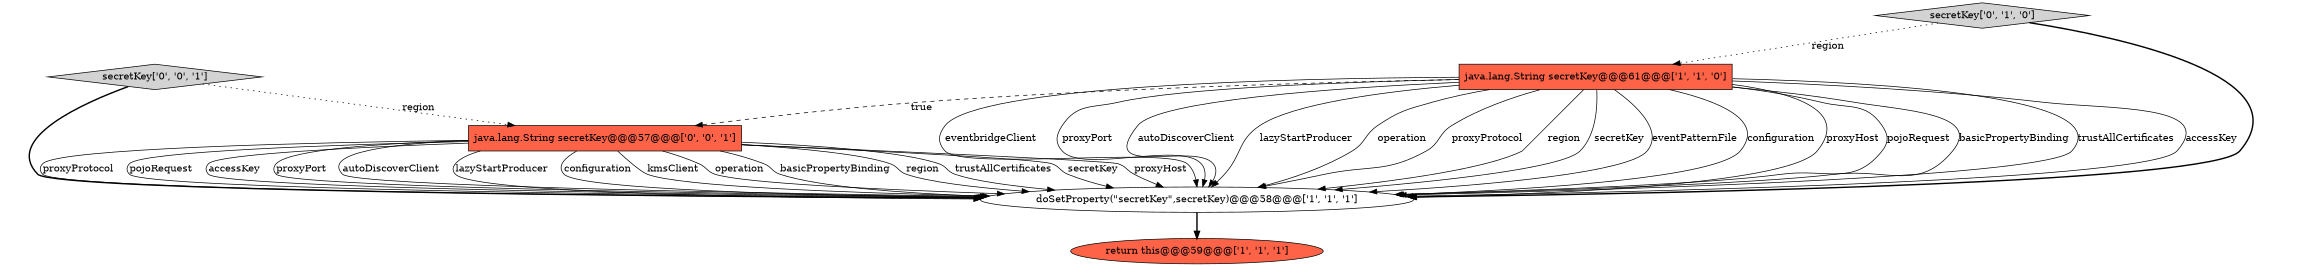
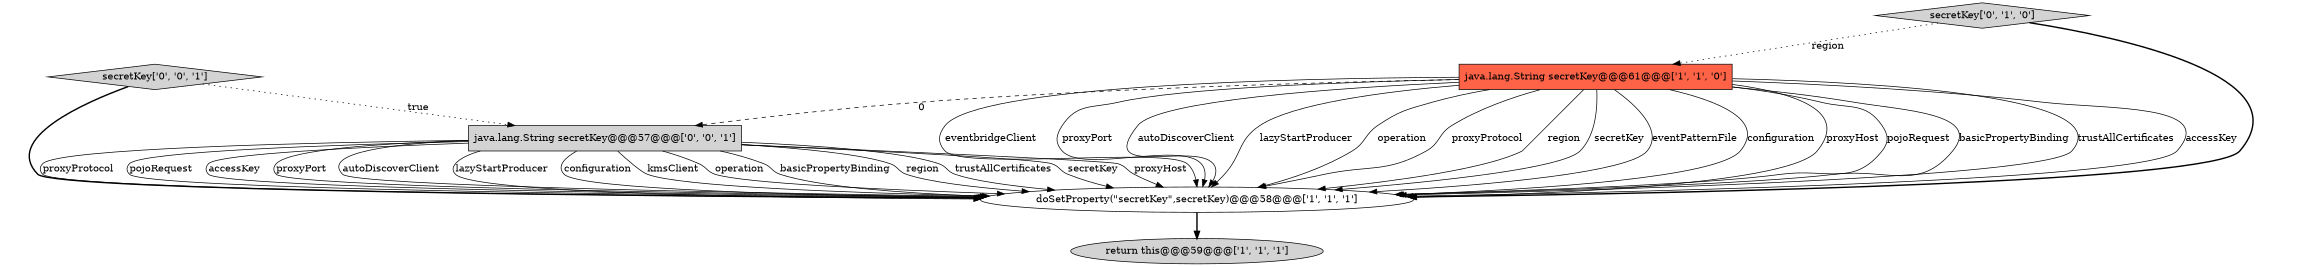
edge "secretKey['0', '0', '1']" -> "java.lang.String secretKey@@@57@@@['0', '0', '1']": label "region" -> "true"
edge "java.lang.String secretKey@@@61@@@['1', '1', '0']" -> "java.lang.String secretKey@@@57@@@['0', '0', '1']": label "true" -> "0"
node "java.lang.String secretKey@@@57@@@['0', '0', '1']": fillcolor tomato -> lightgray
node "return this@@@59@@@['1', '1', '1']": fillcolor tomato -> lightgray
